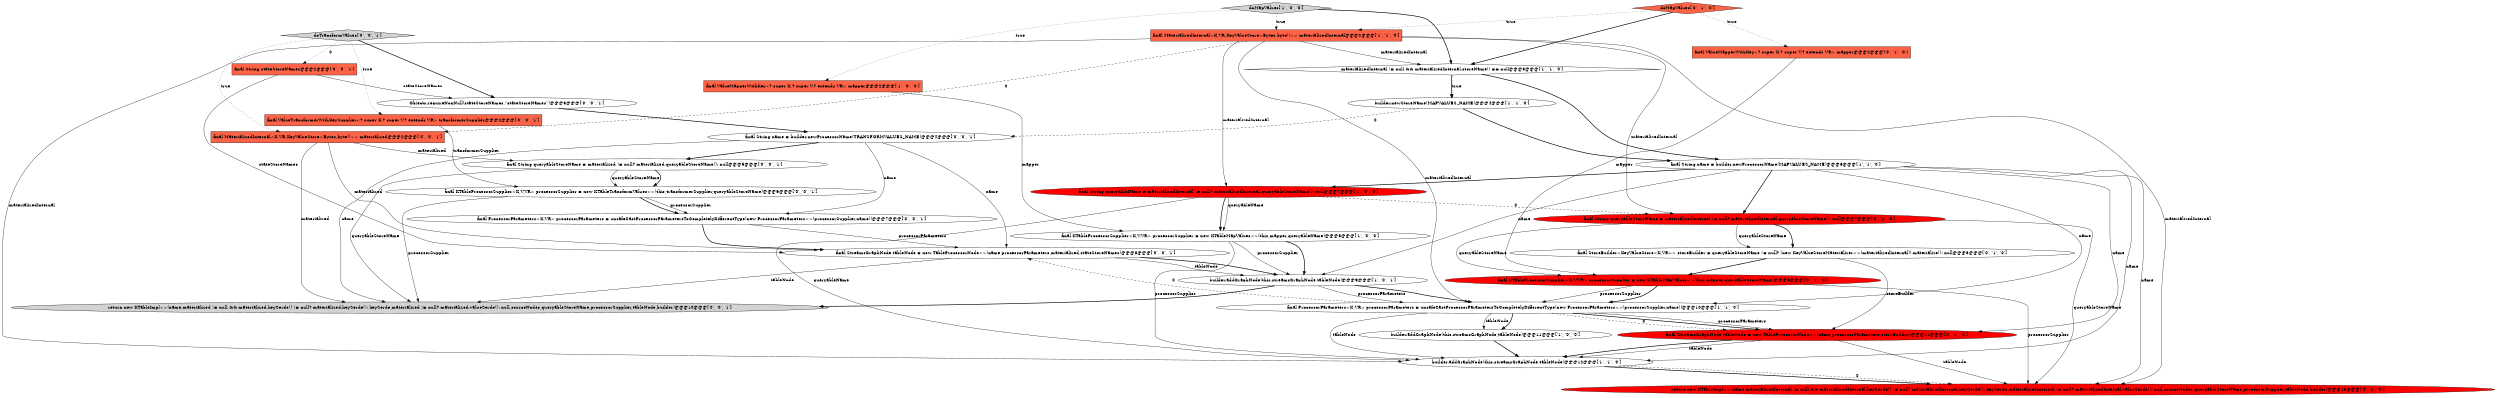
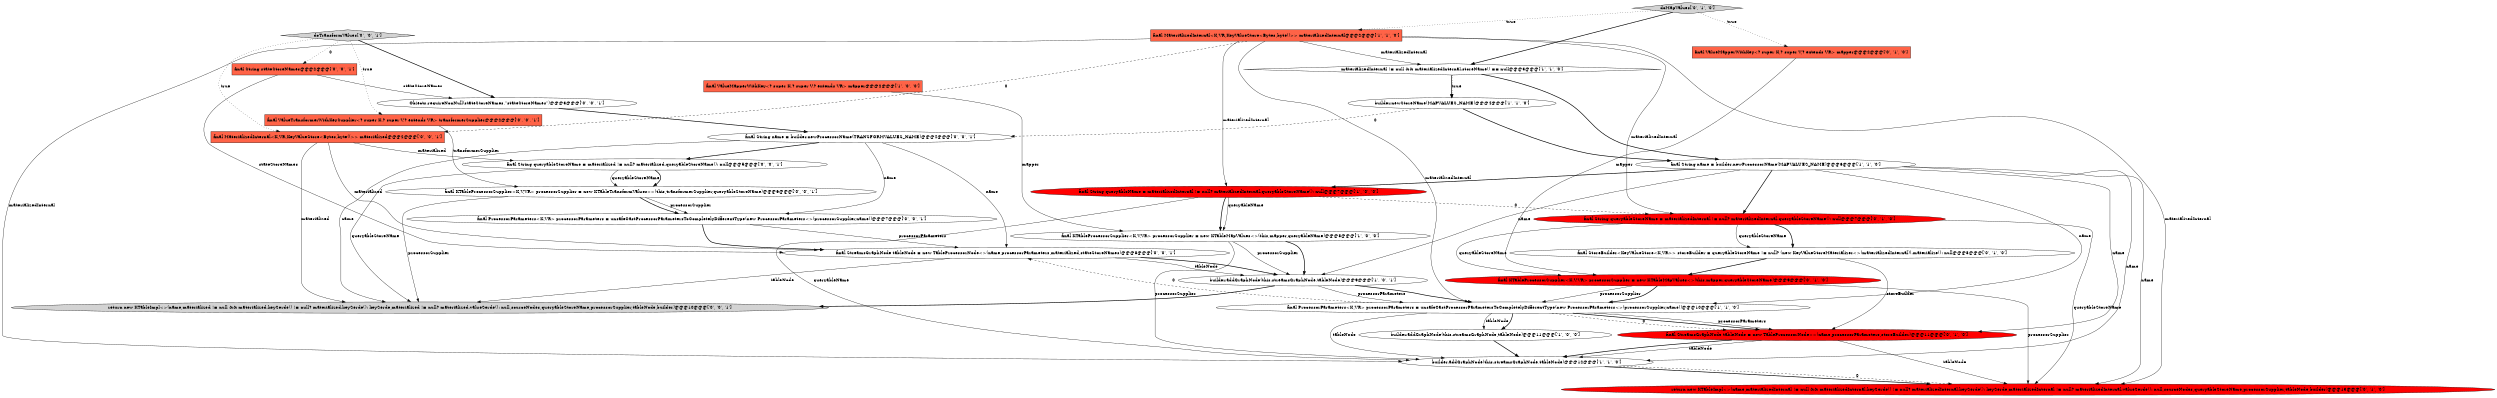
node "doMapValues['1', '0', '0']": removed
node "doMapValues['0', '1', '0']": fillcolor tomato -> lightgray
